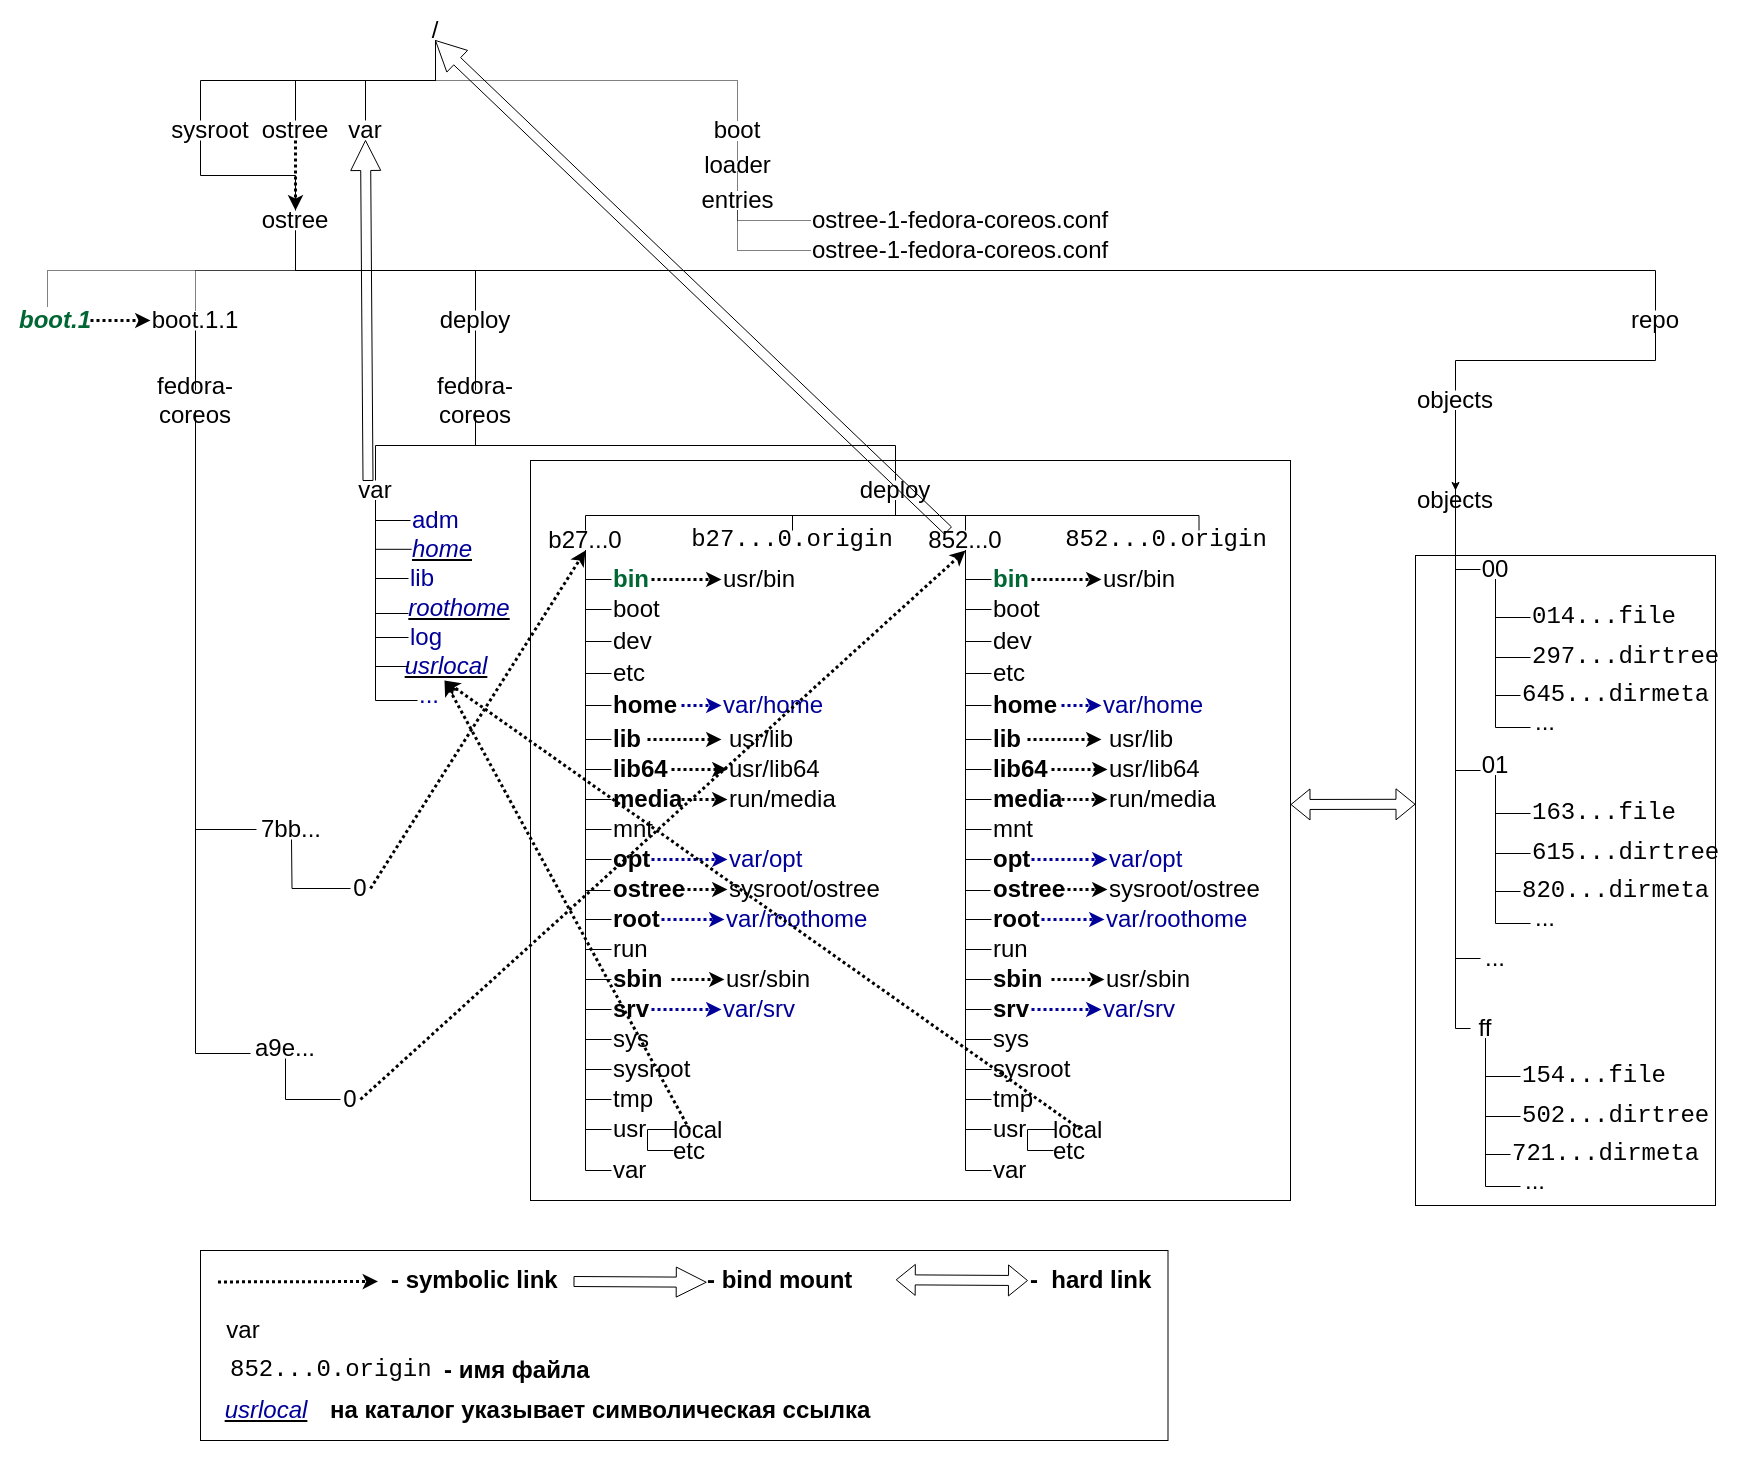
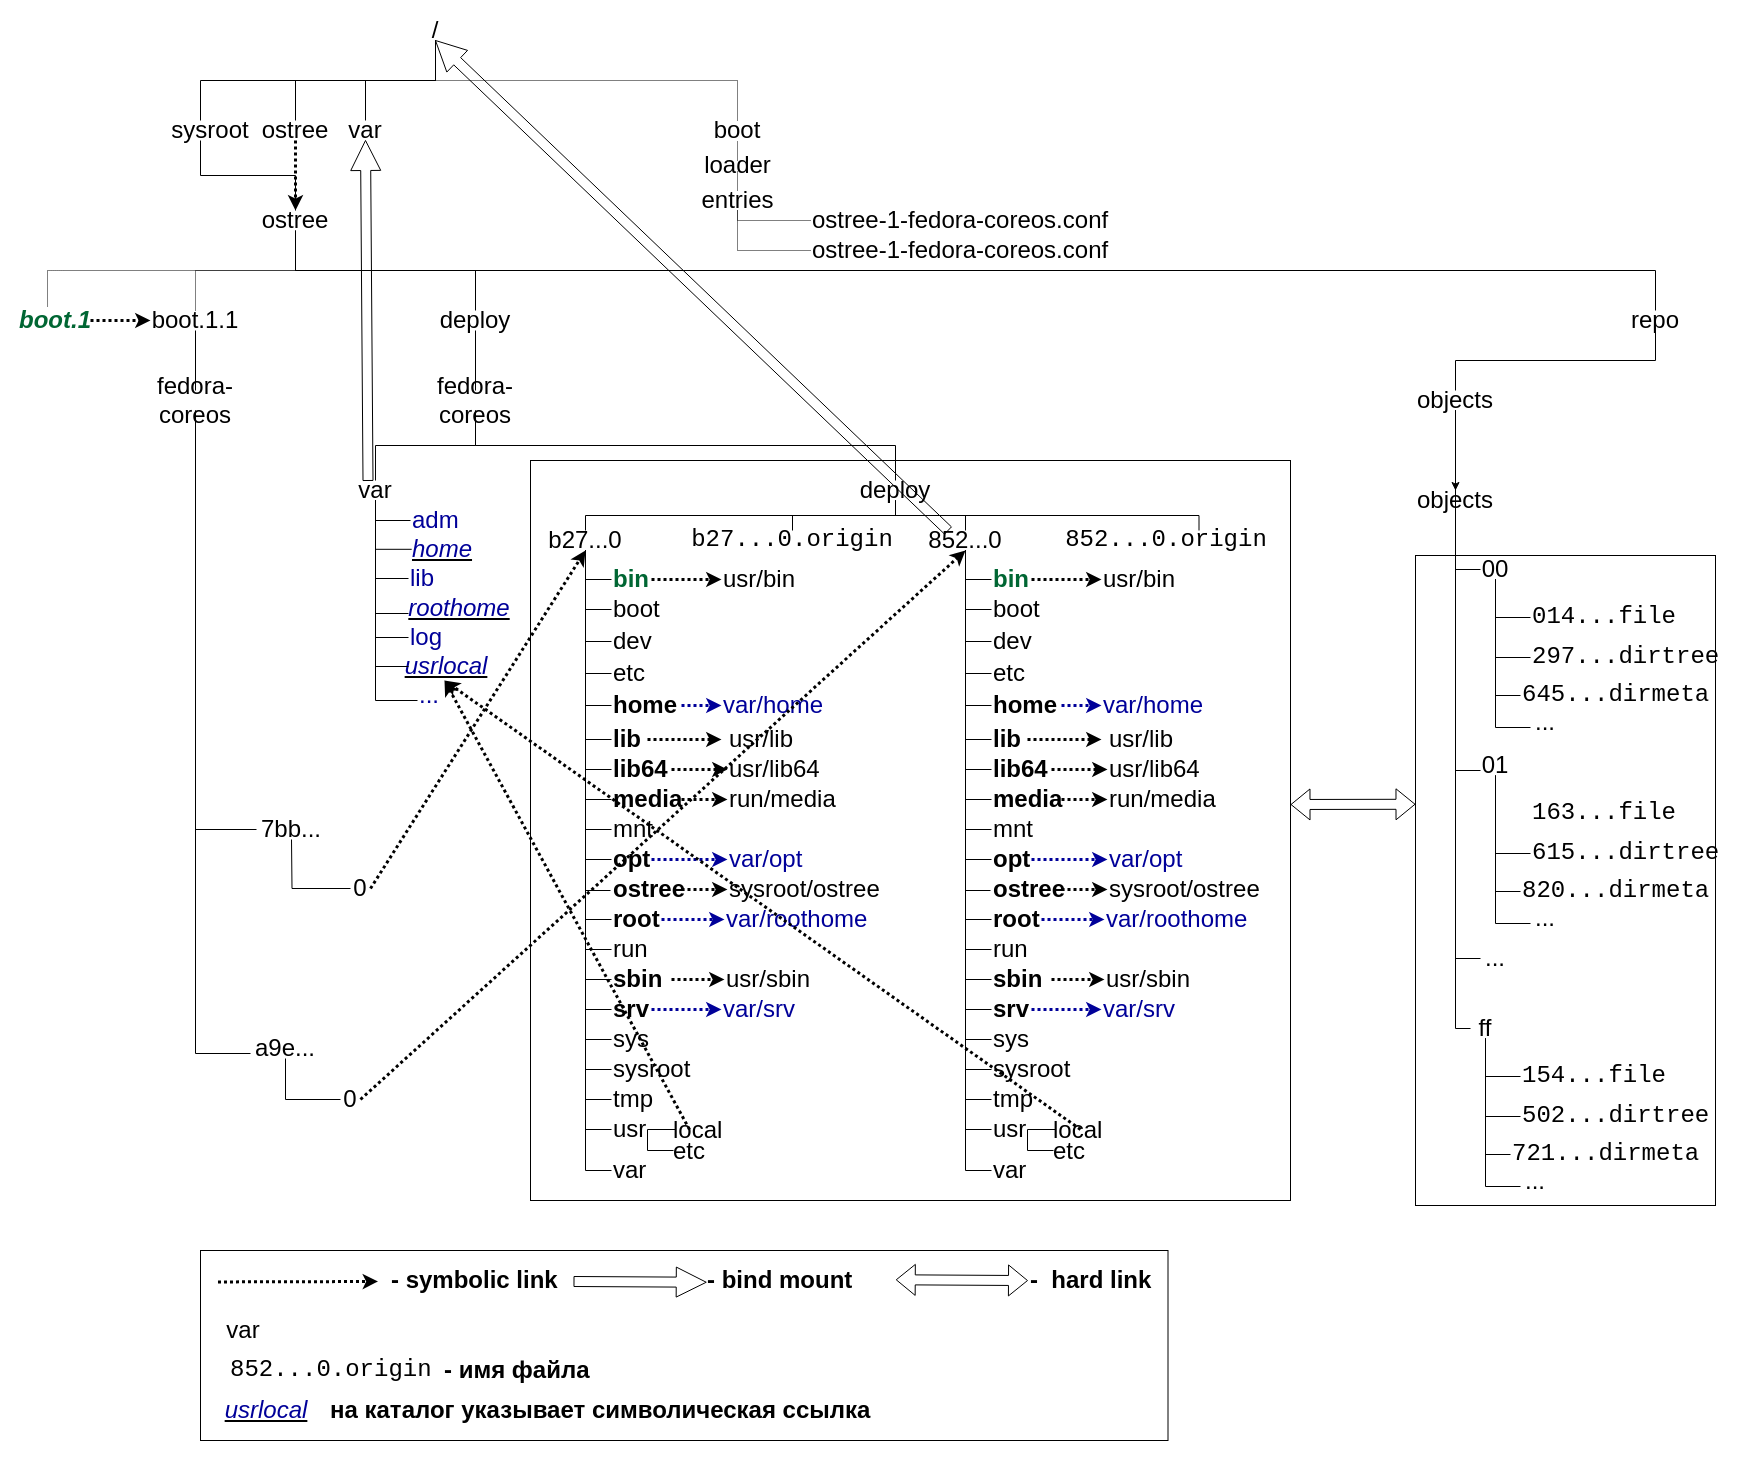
edge "01" -- "163...file": removed
